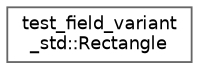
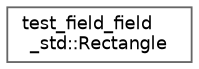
node "test_field_variant _std::Rectangle": label "test_field_variant _std::Rectangle" -> "test_field_field _std::Rectangle"
